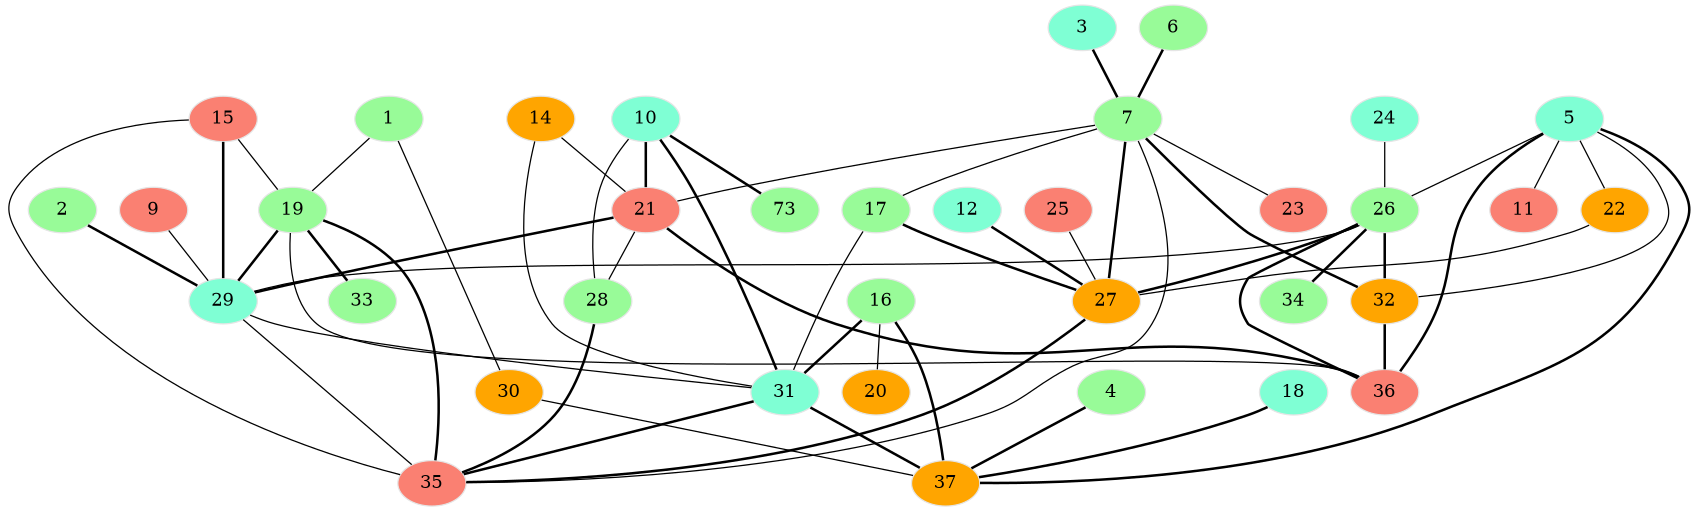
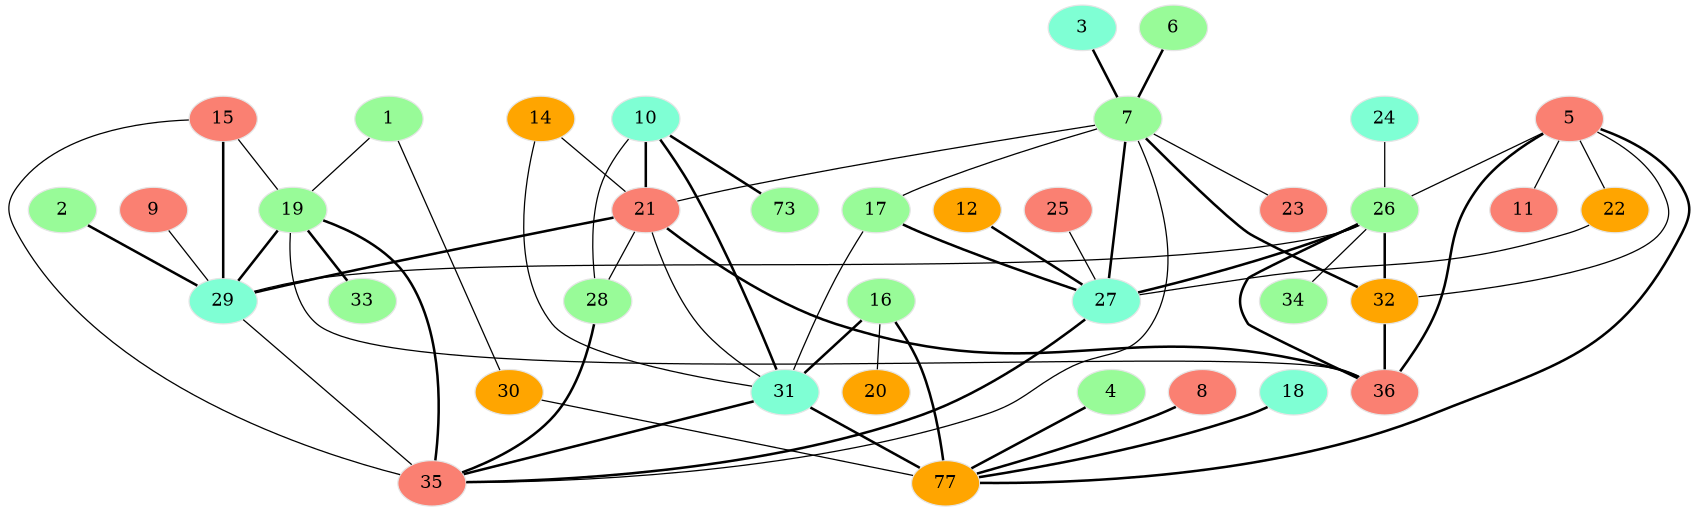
node "5": fillcolor aquamarine -> salmon
node "12": fillcolor aquamarine -> orange
edge "26" -- "34": style bold -> solid
node "27": fillcolor orange -> aquamarine
edge "29" -- "31": now "21" -- "31"
node "8": added
node "37": label "37" -> "77"
